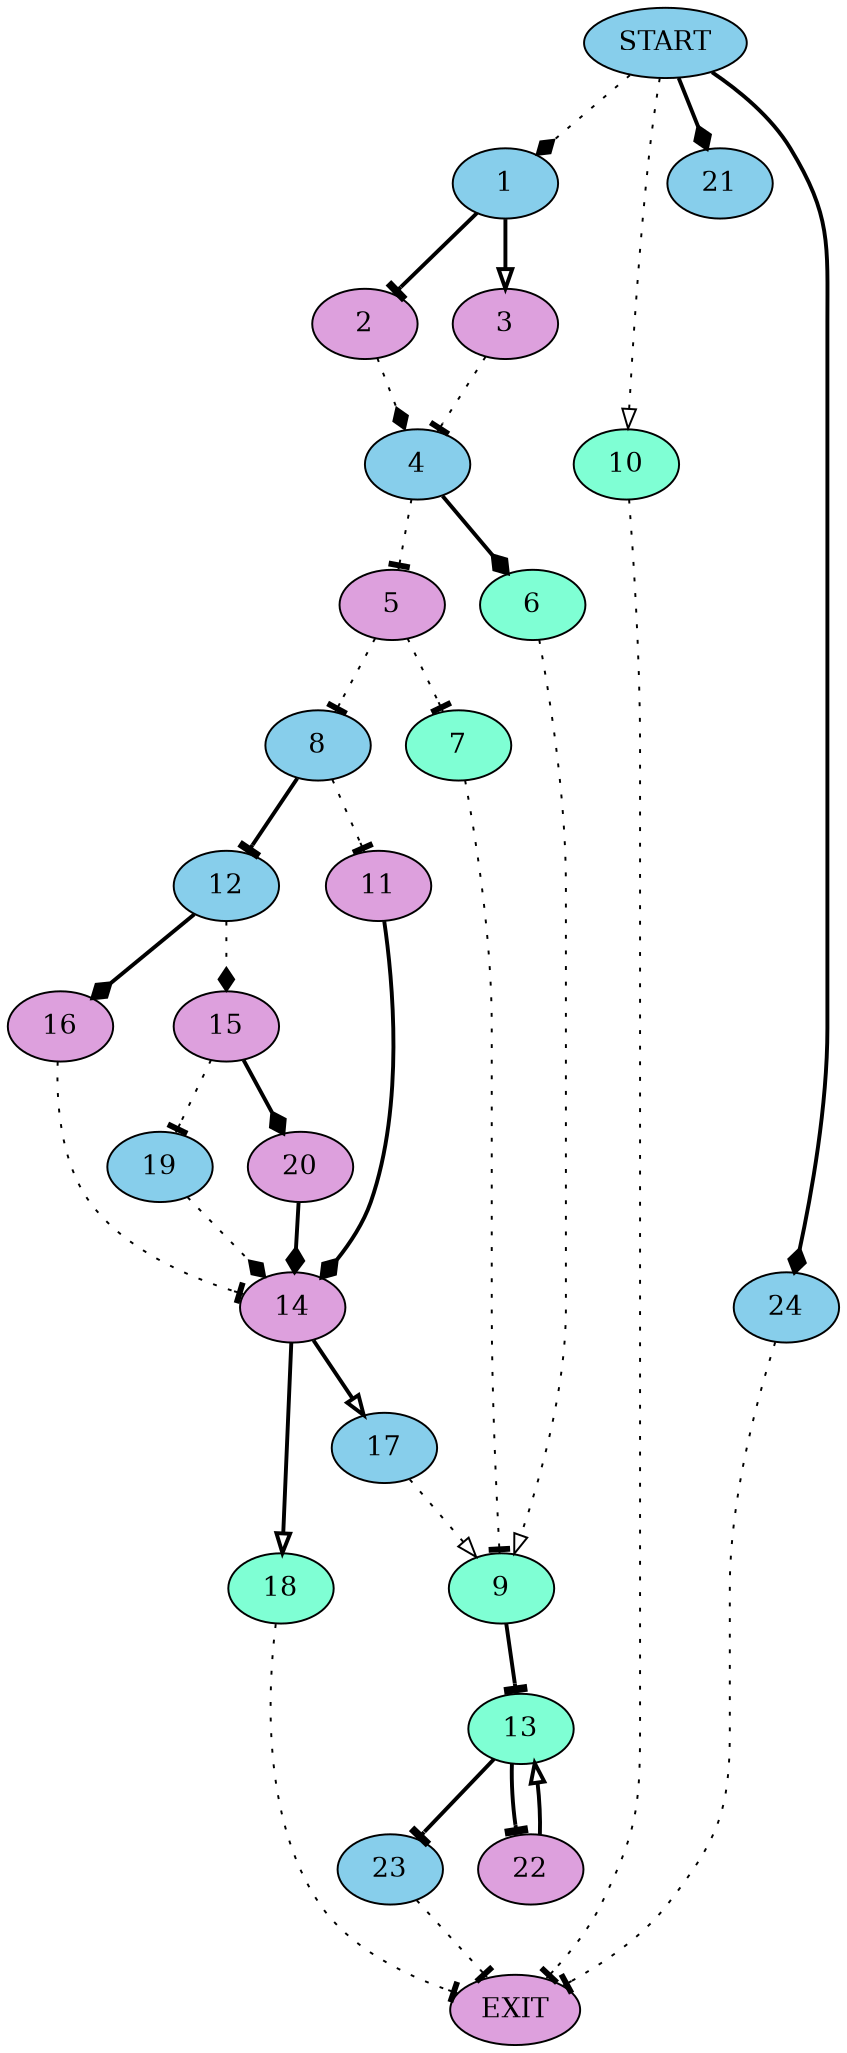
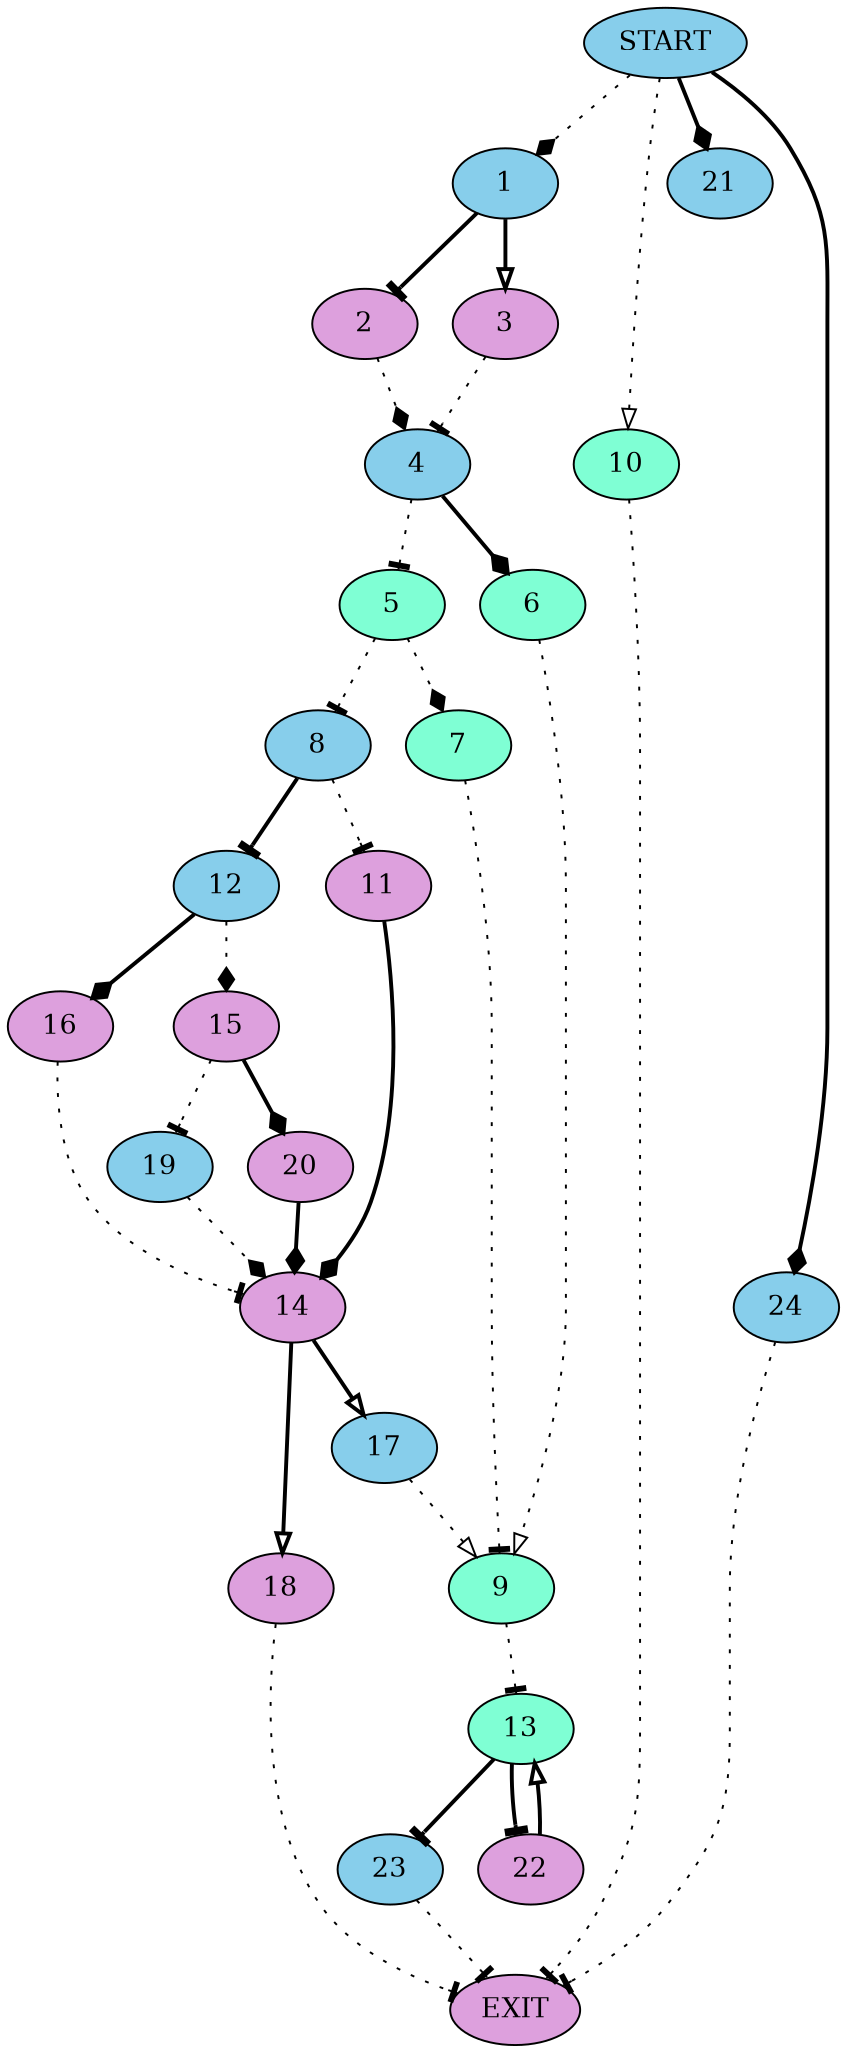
node "5": fillcolor plum -> aquamarine
edge "5" -> "7": arrowhead tee -> diamond
node "18": fillcolor aquamarine -> plum
edge "9" -> "13": style bold -> dotted
